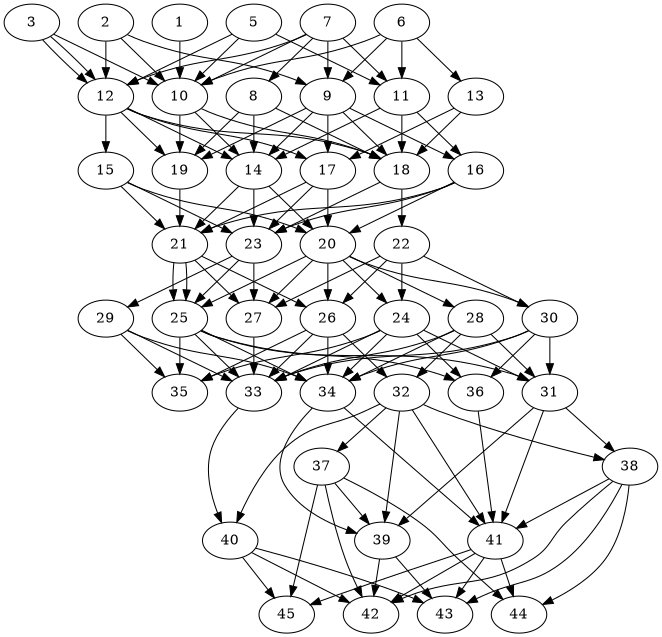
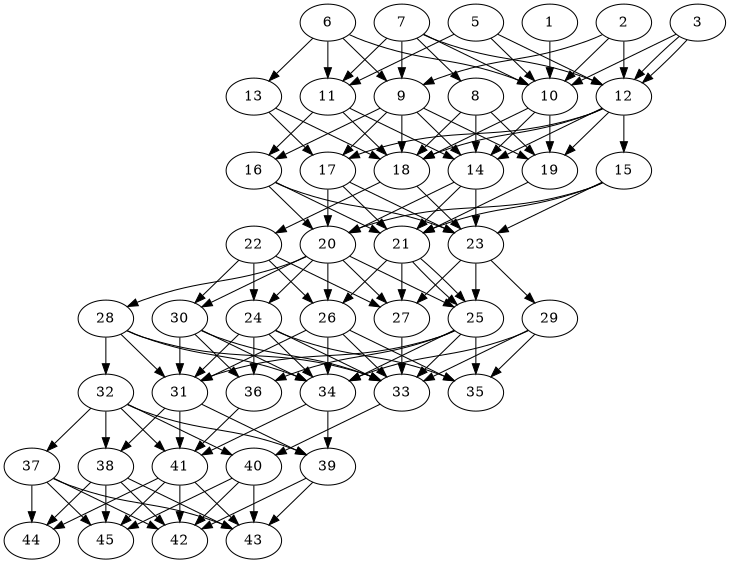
edge "26" -> "32": now "26" -> "31"
edge "37" -> "39": now "37" -> "43"
edge "38" -> "41": now "38" -> "45"
